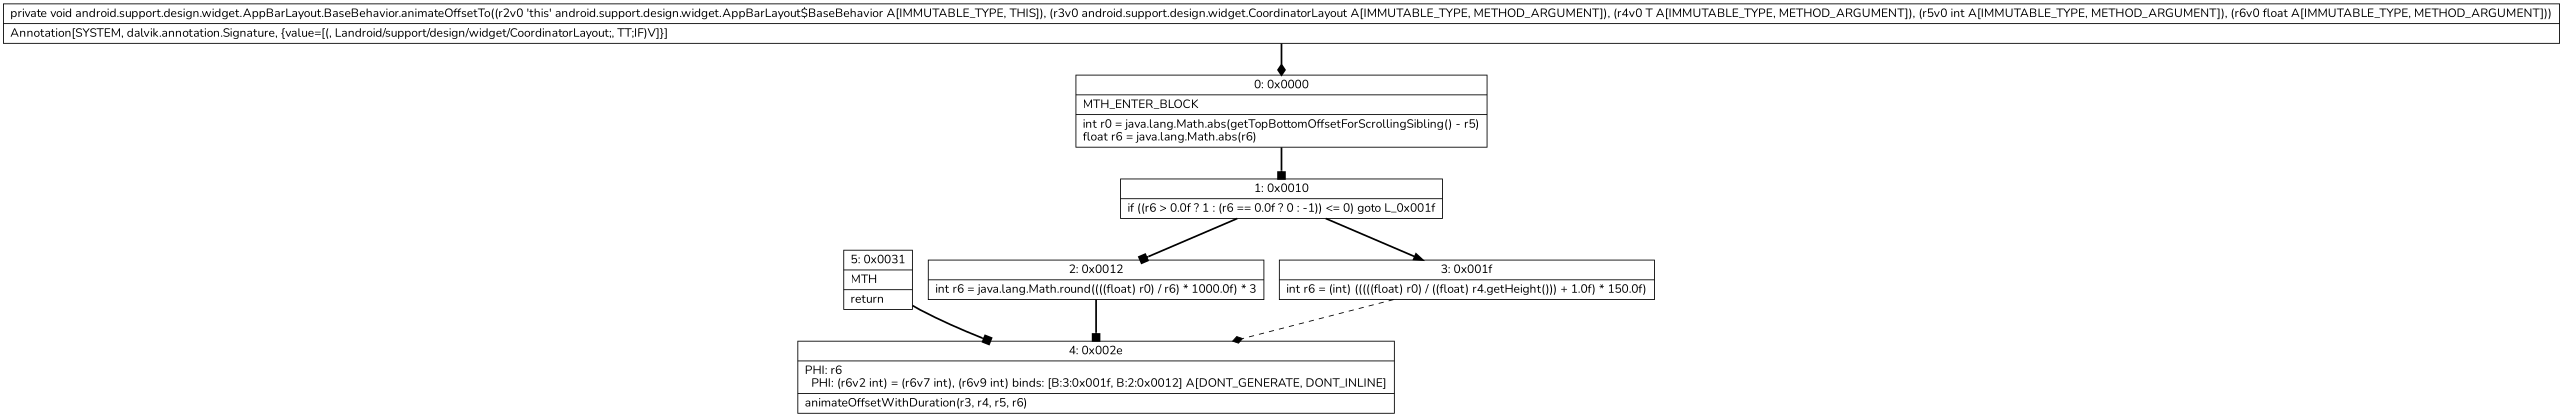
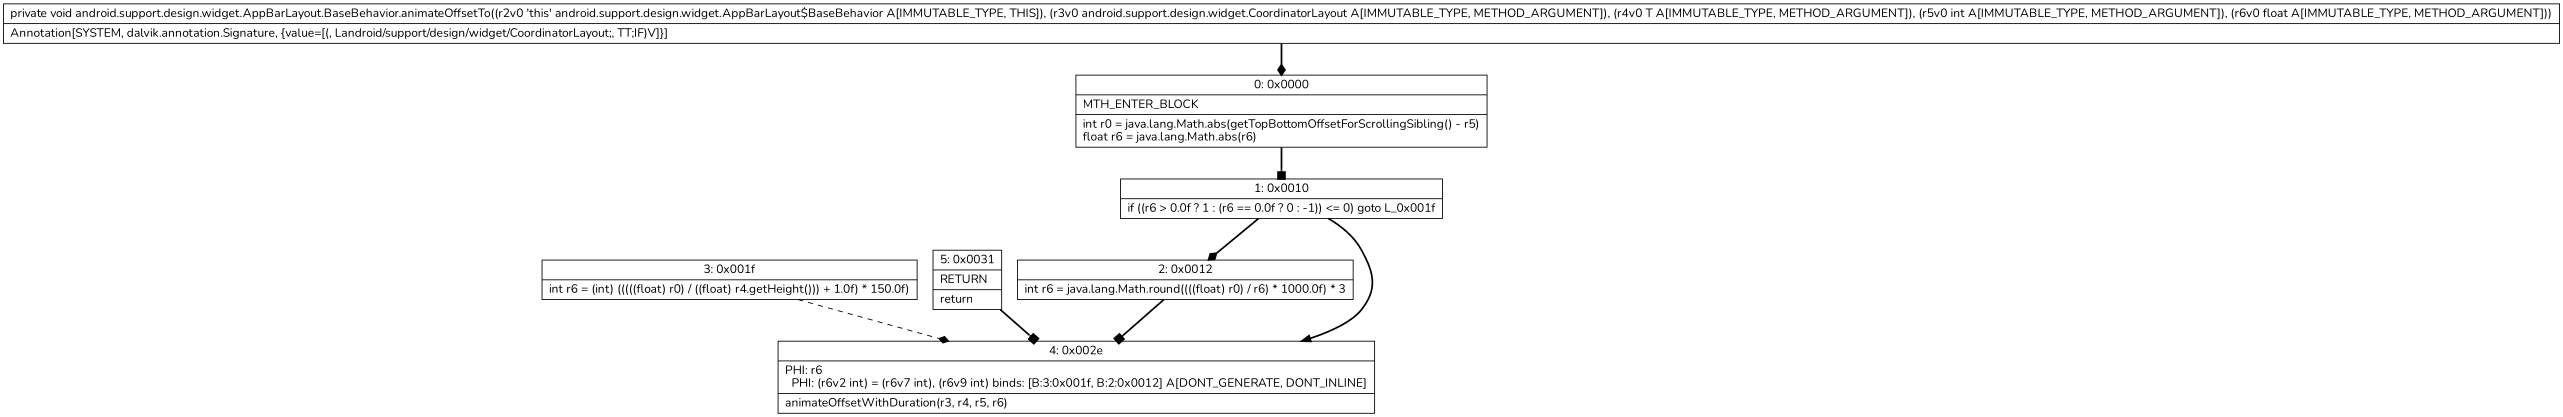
edge "1: 0x0010" -> "2: 0x0012": arrowhead box -> diamond
edge "1: 0x0010" -> "3: 0x001f": now "1: 0x0010" -> "4: 0x002e"
node "5: 0x0031": text "MTH" -> "RETURN"
